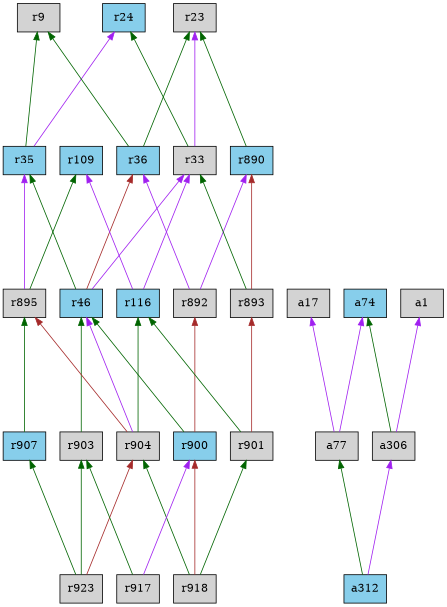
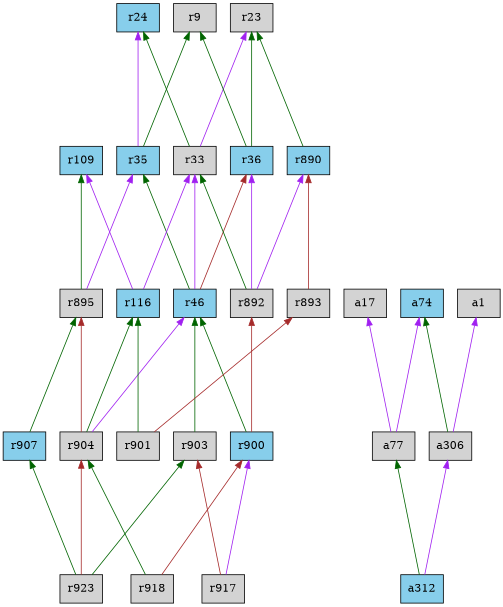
edge "r893" -> "r33": now "r892" -> "r33"
edge "r918" -> "r901": removed
edge "r917" -> "r903": color darkgreen -> brown
